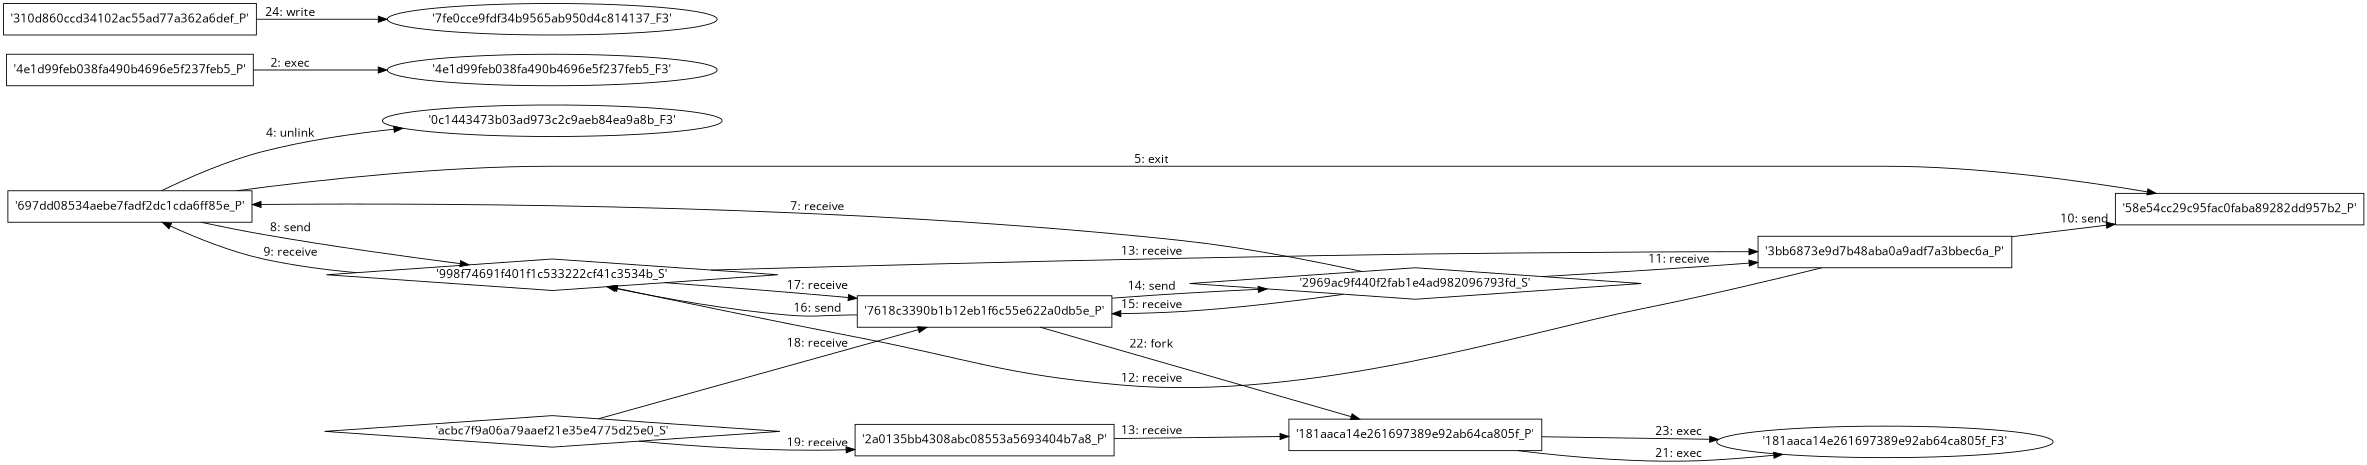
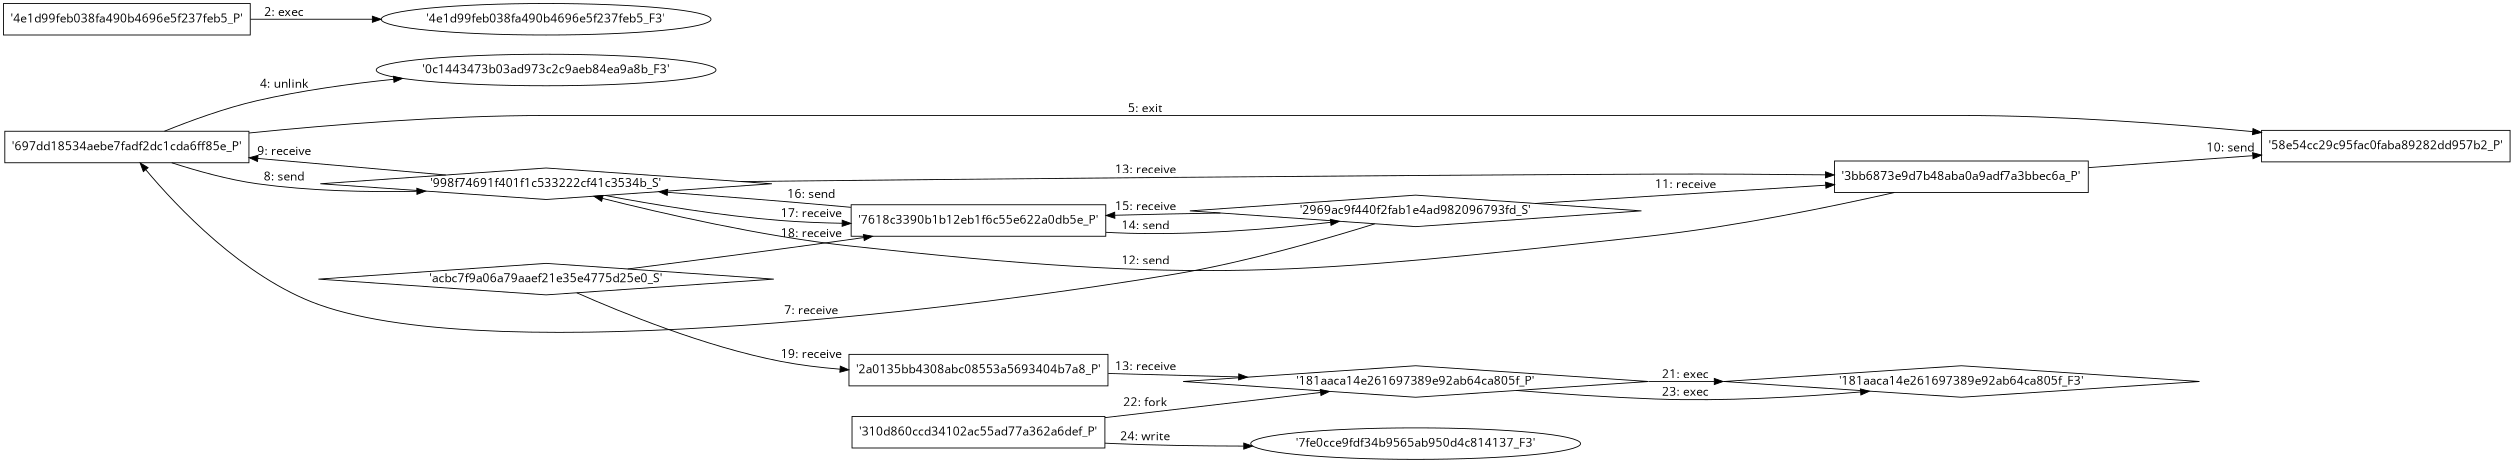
node "'697dd08534aebe7fadf2dc1cda6ff85e_P'": label "'697dd08534aebe7fadf2dc1cda6ff85e_P'" -> "'697dd18534aebe7fadf2dc1cda6ff85e_P'"
edge "'7618c3390b1b12eb1f6c55e622a0db5e_P'" -> "'181aaca14e261697389e92ab64ca805f_P'": now "'310d860ccd34102ac55ad77a362a6def_P'" -> "'181aaca14e261697389e92ab64ca805f_P'"
edge "'3bb6873e9d7b48aba0a9adf7a3bbec6a_P'" -> "'998f74691f401f1c533222cf41c3534b_S'": label "12: receive" -> "12: send"
node "'181aaca14e261697389e92ab64ca805f_P'": shape box -> diamond
node "'181aaca14e261697389e92ab64ca805f_F3'": shape ellipse -> diamond
